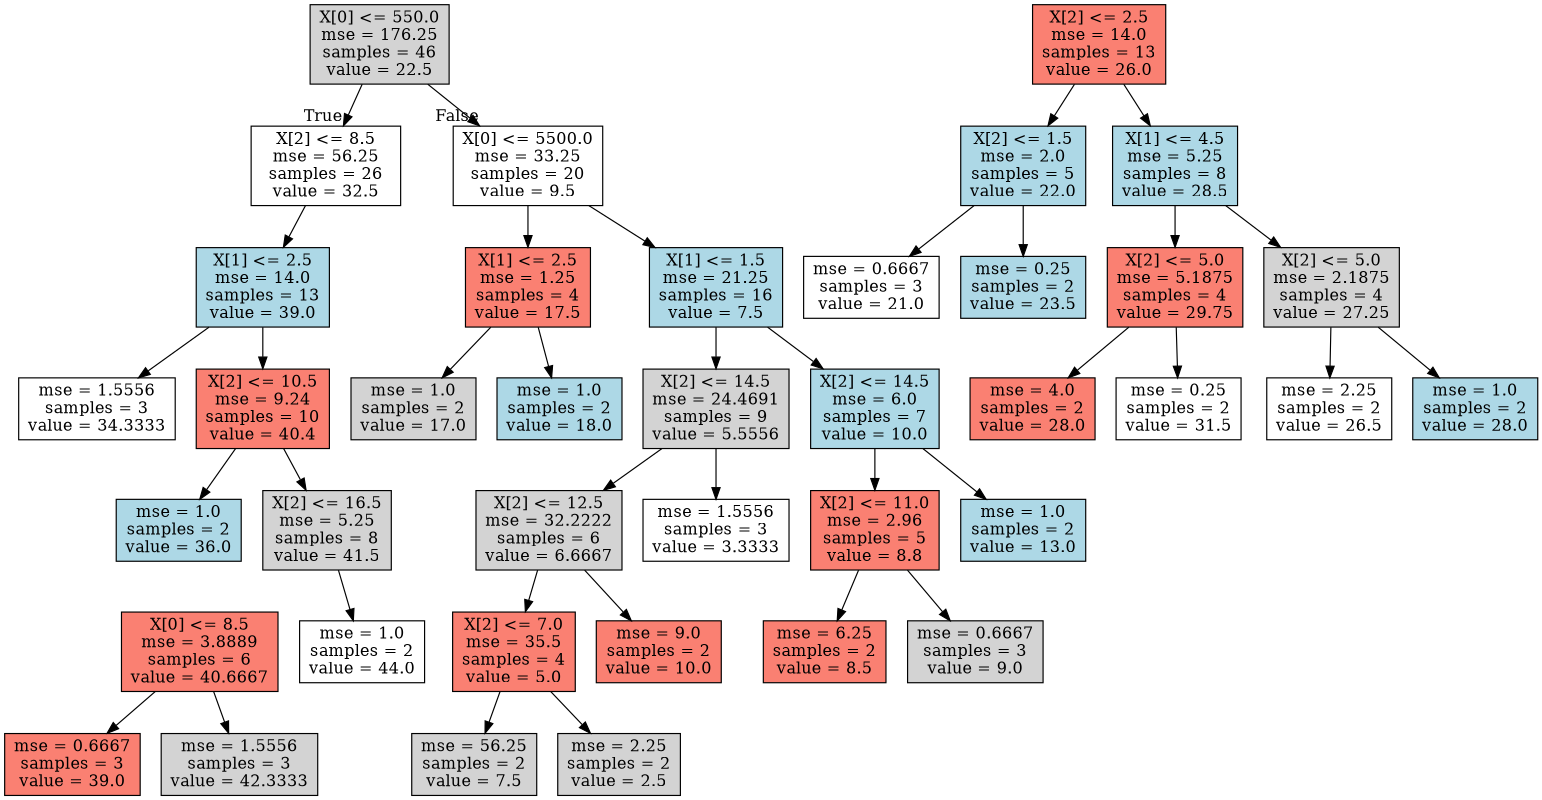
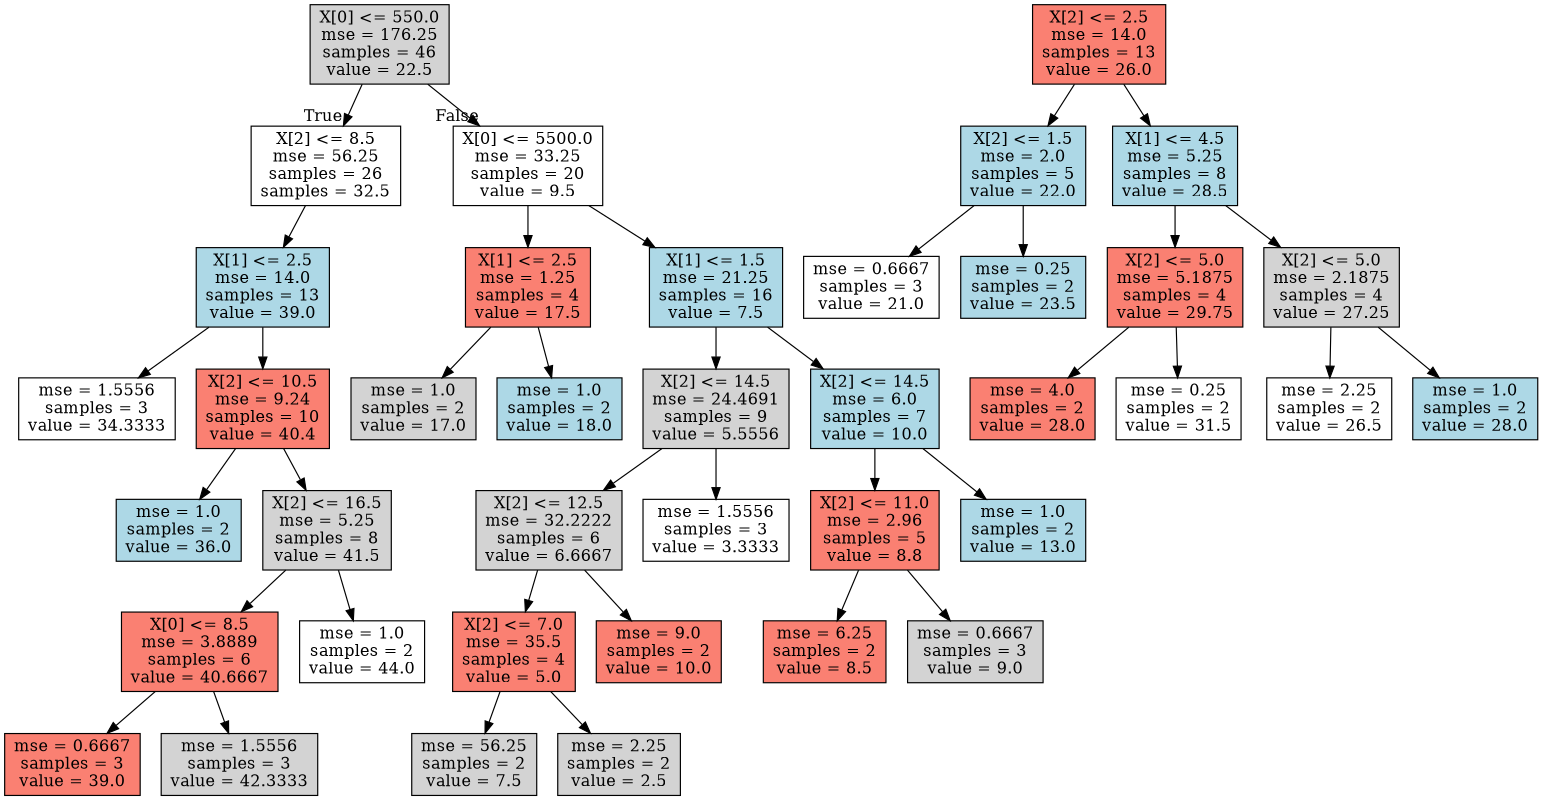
node "X[2] <= 8.5 mse = 56.25 samples = 26 value = 32.5": label "X[2] <= 8.5 mse = 56.25 samples = 26 value = 32.5" -> "X[2] <= 8.5 mse = 56.25 samples = 26 samples = 32.5"
edge "X[2] <= 16.5 mse = 5.25 samples = 8 value = 41.5" -> "X[0] <= 8.5 mse = 3.8889 samples = 6 value = 40.6667": added
